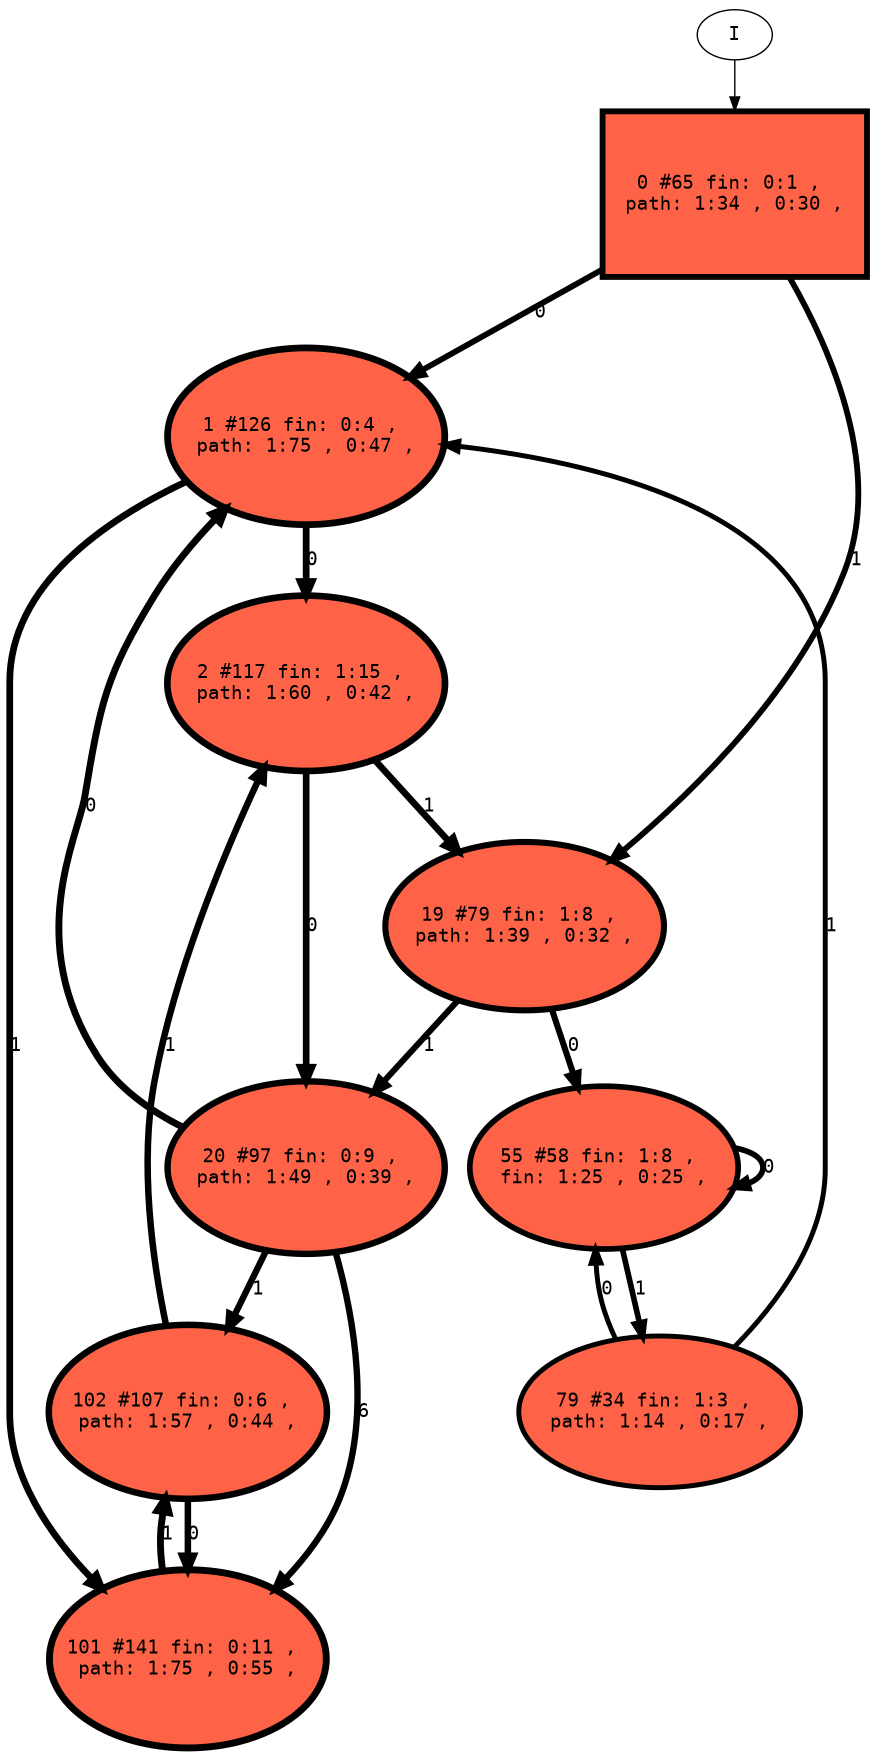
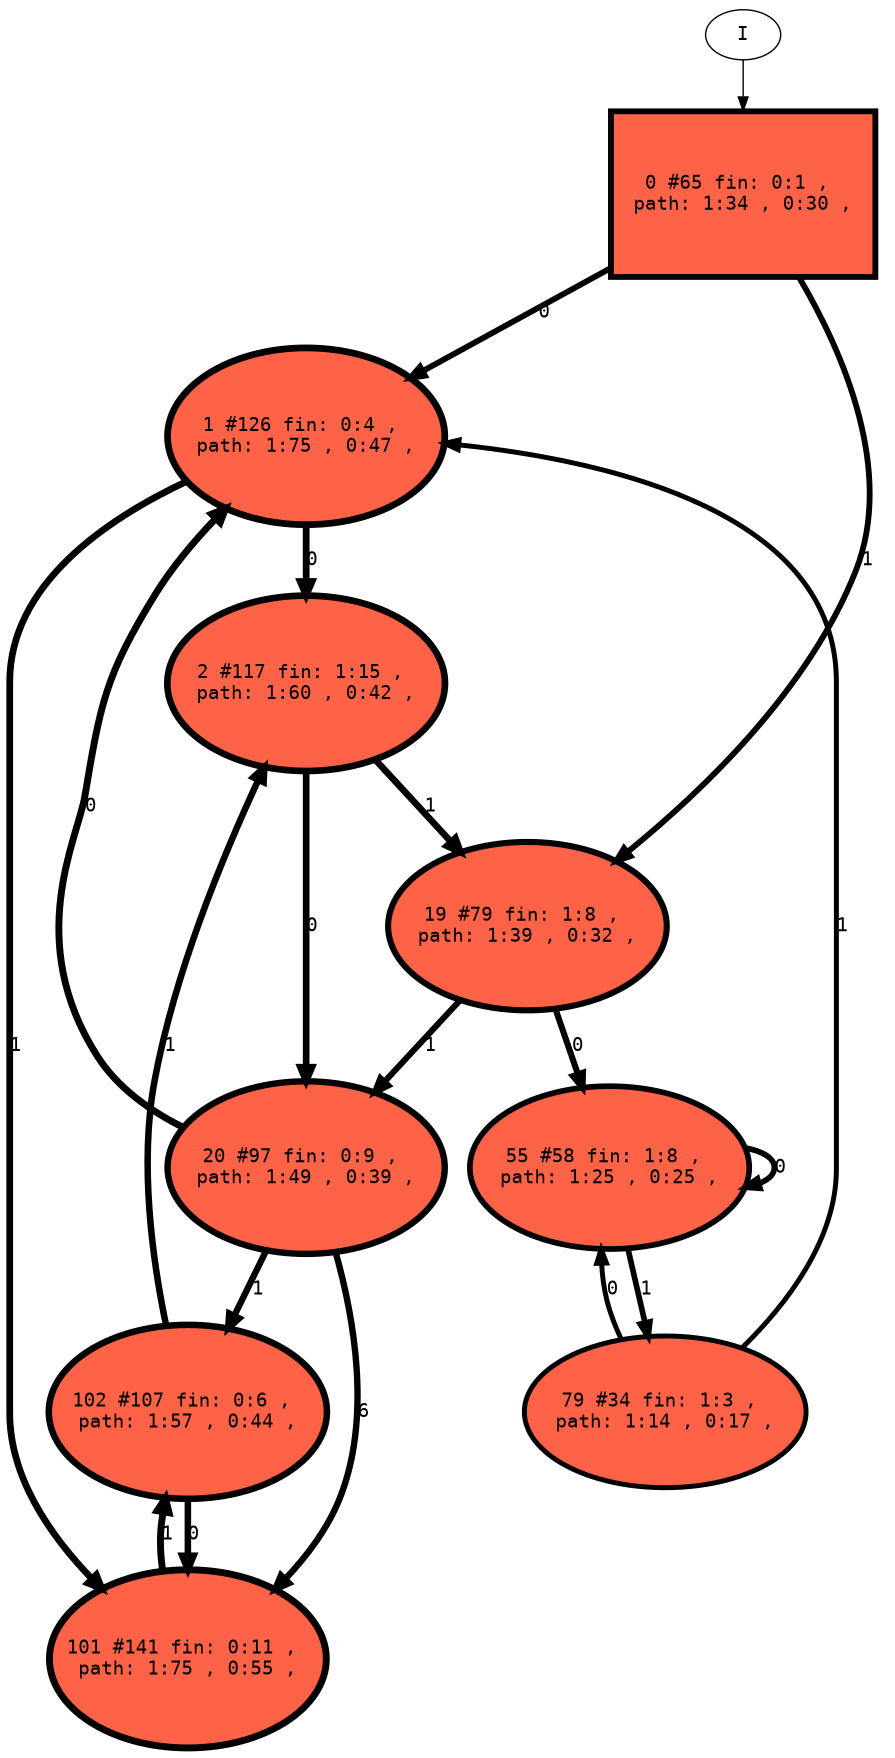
node "55 #58 fin: 1:8 , fin: 1:25 , 0:25 ,": label "55 #58 fin: 1:8 , fin: 1:25 , 0:25 ," -> "55 #58 fin: 1:8 , path: 1:25 , 0:25 ,"
